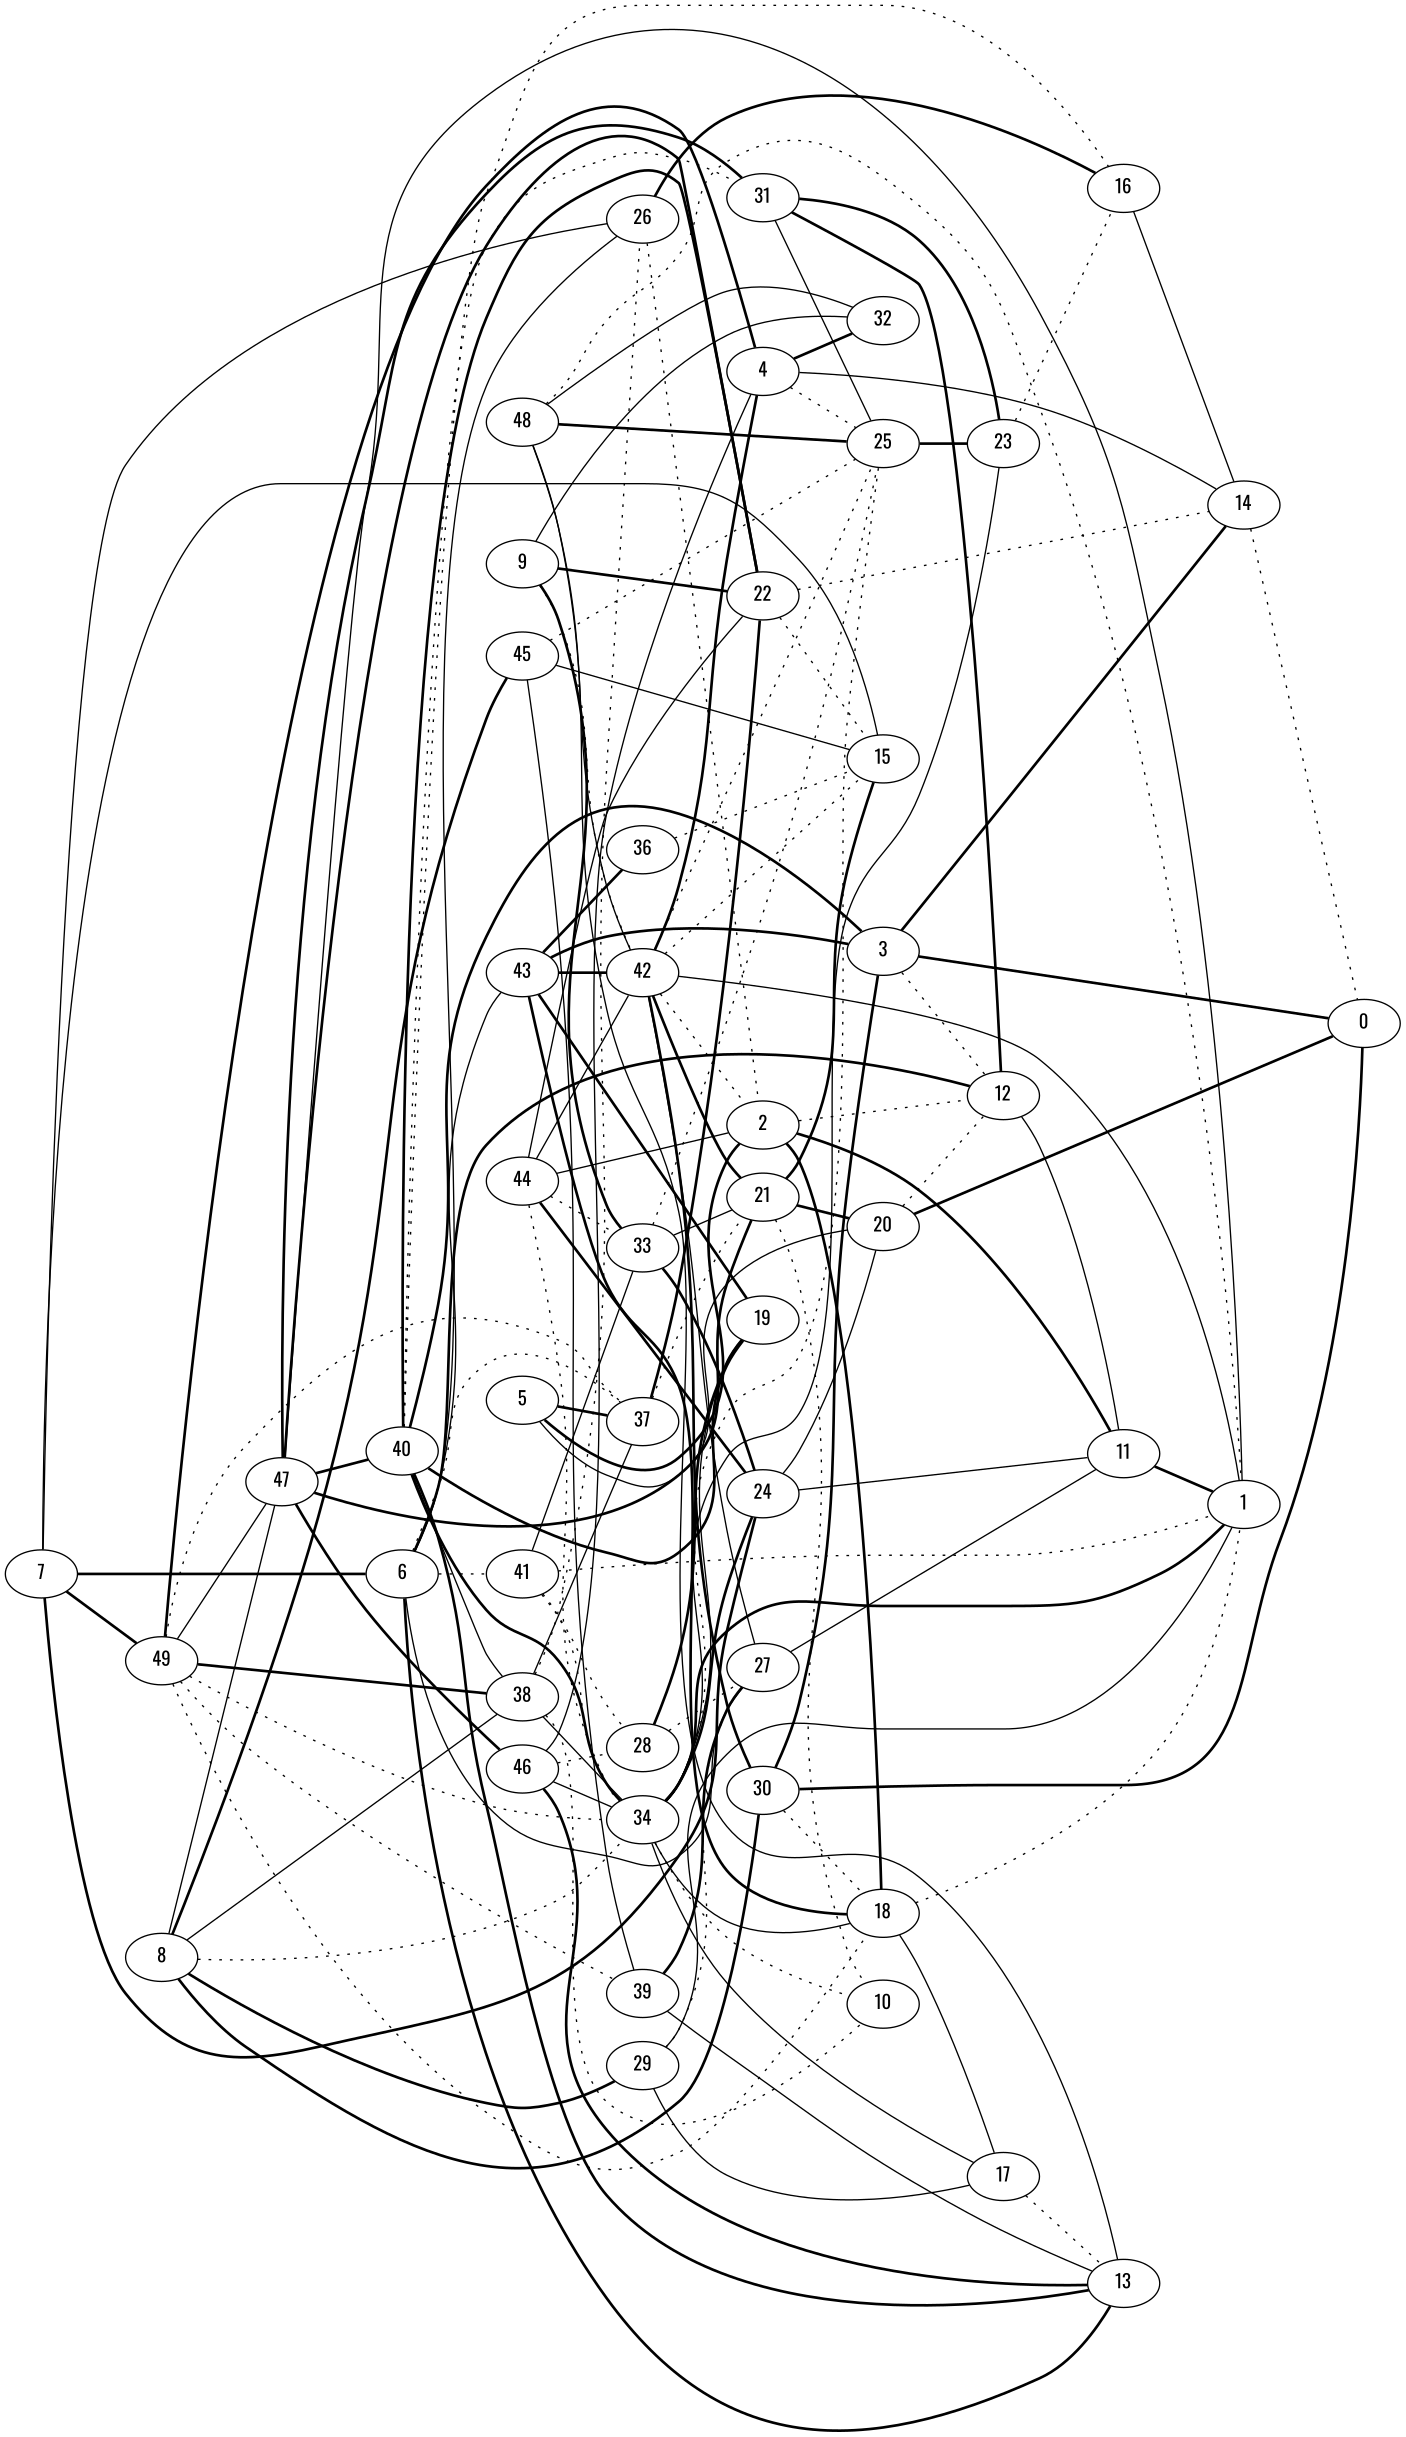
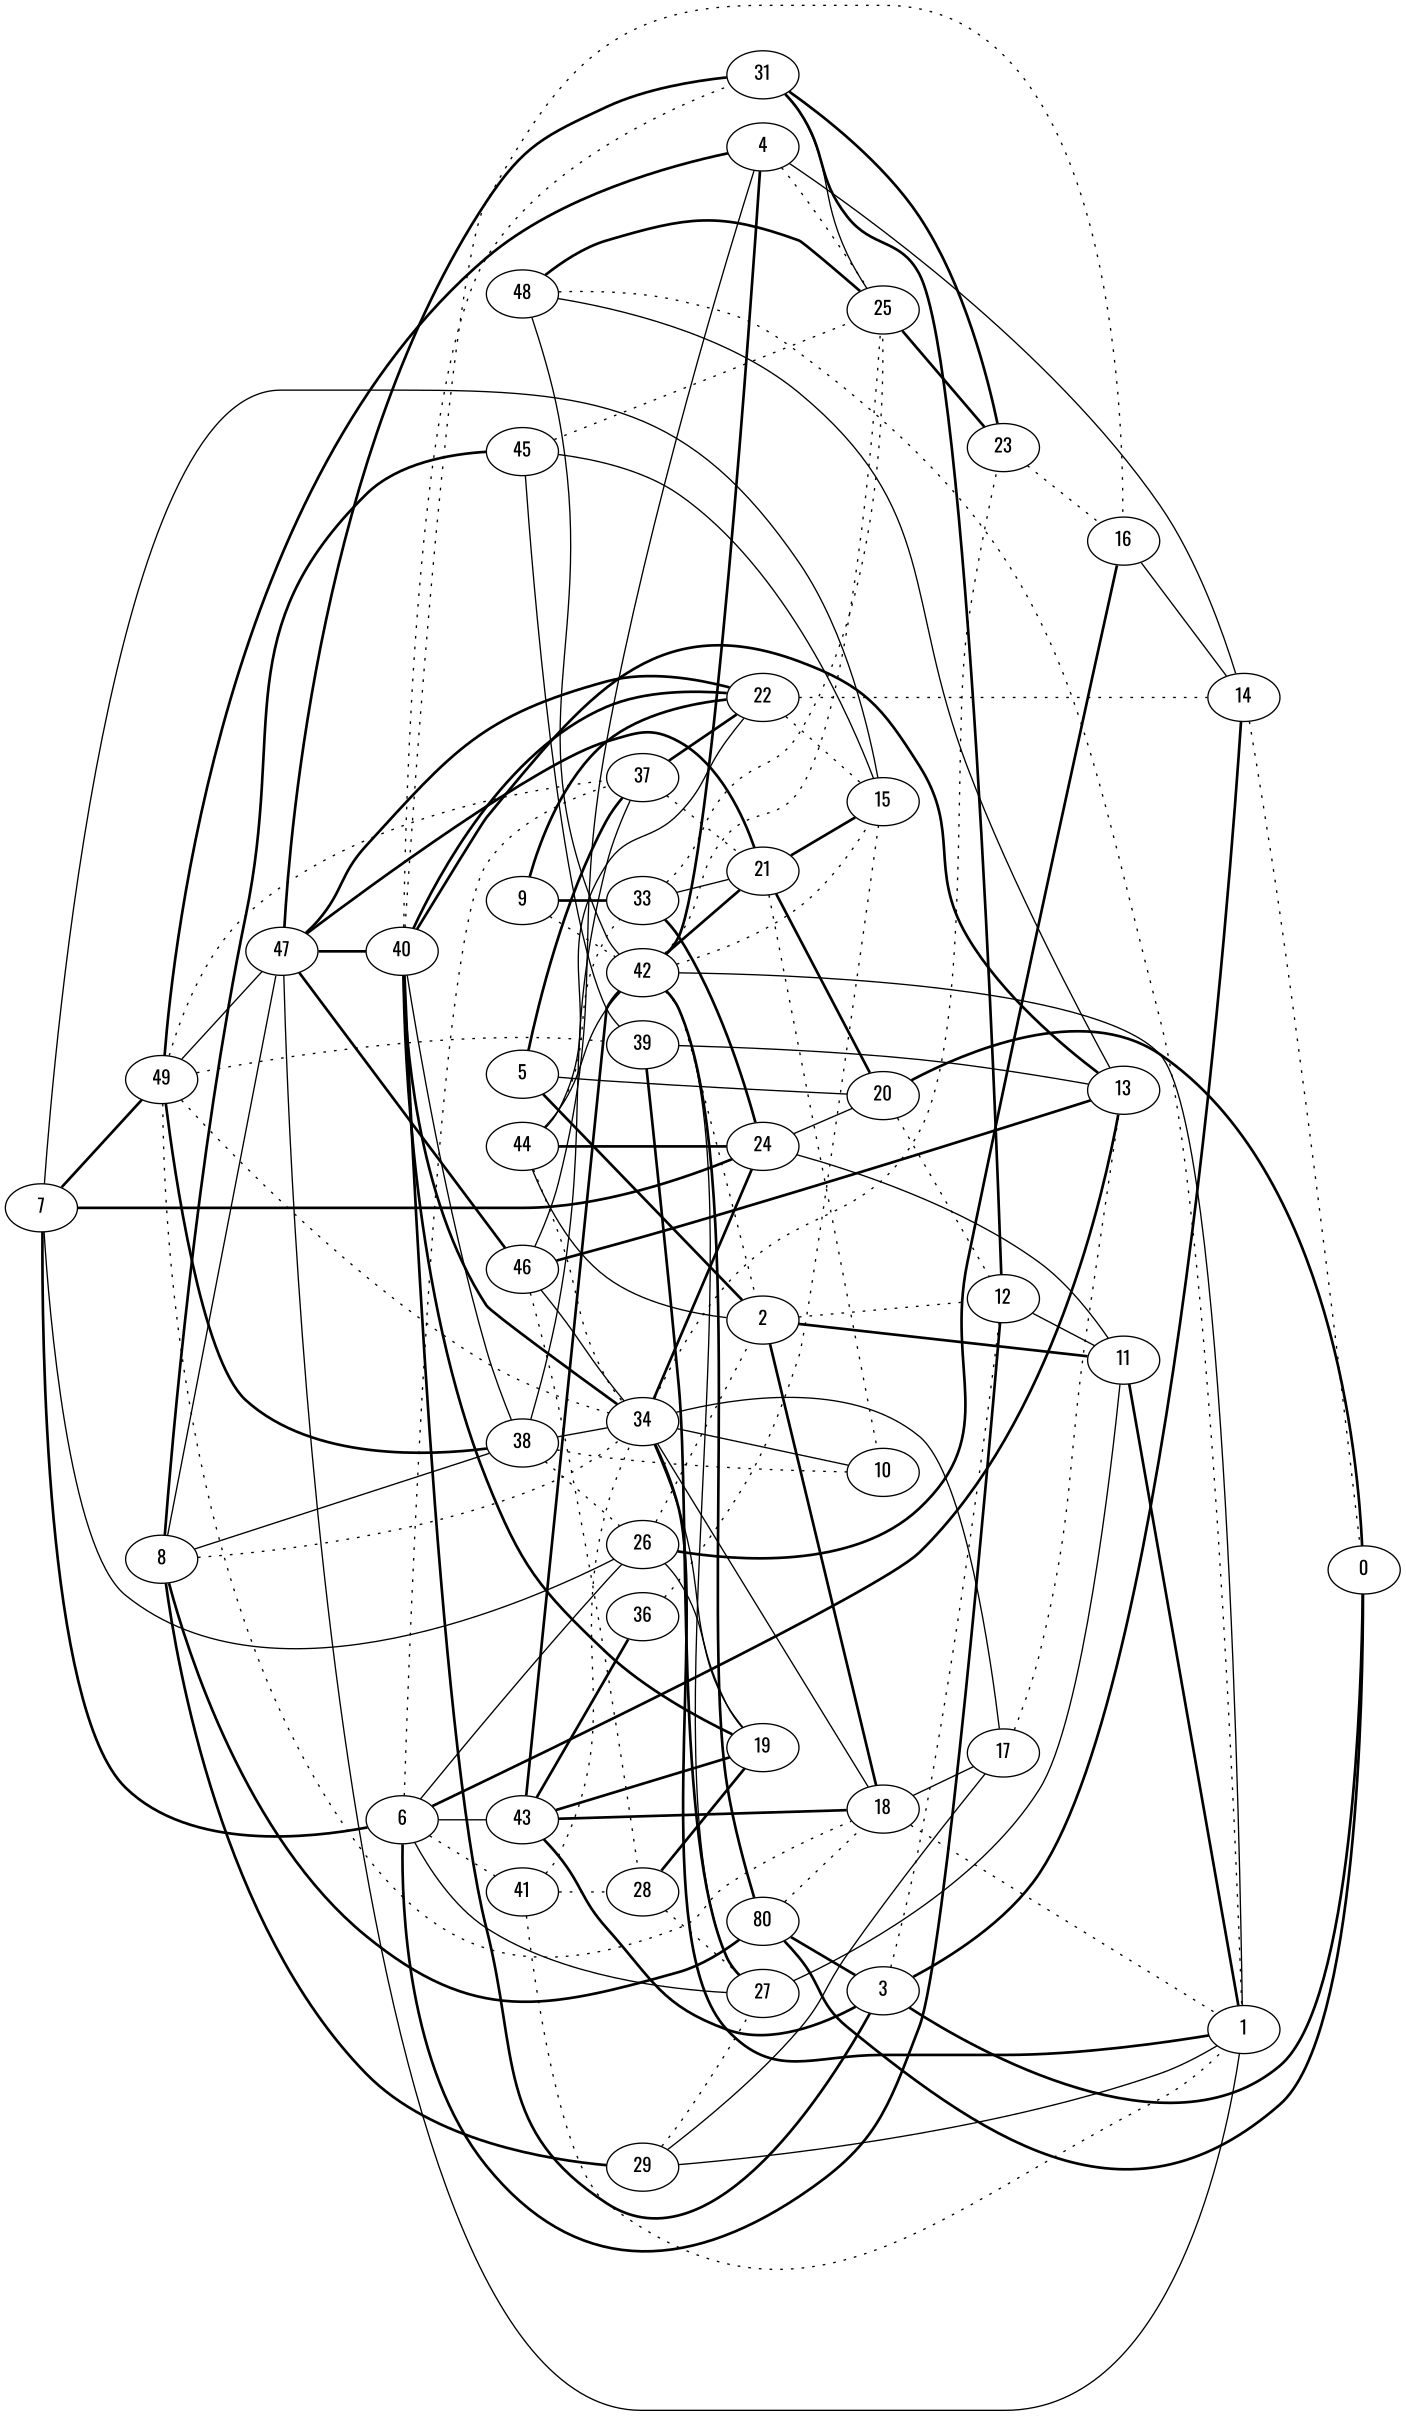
node "32": removed
edge "25" -- "34": removed
edge "23" -- "34": style solid -> dotted
edge "33" -- "41": removed
edge "26" -- "19": added
node "30": label "30" -> "80"
edge "34" -- "10": style dotted -> solid
